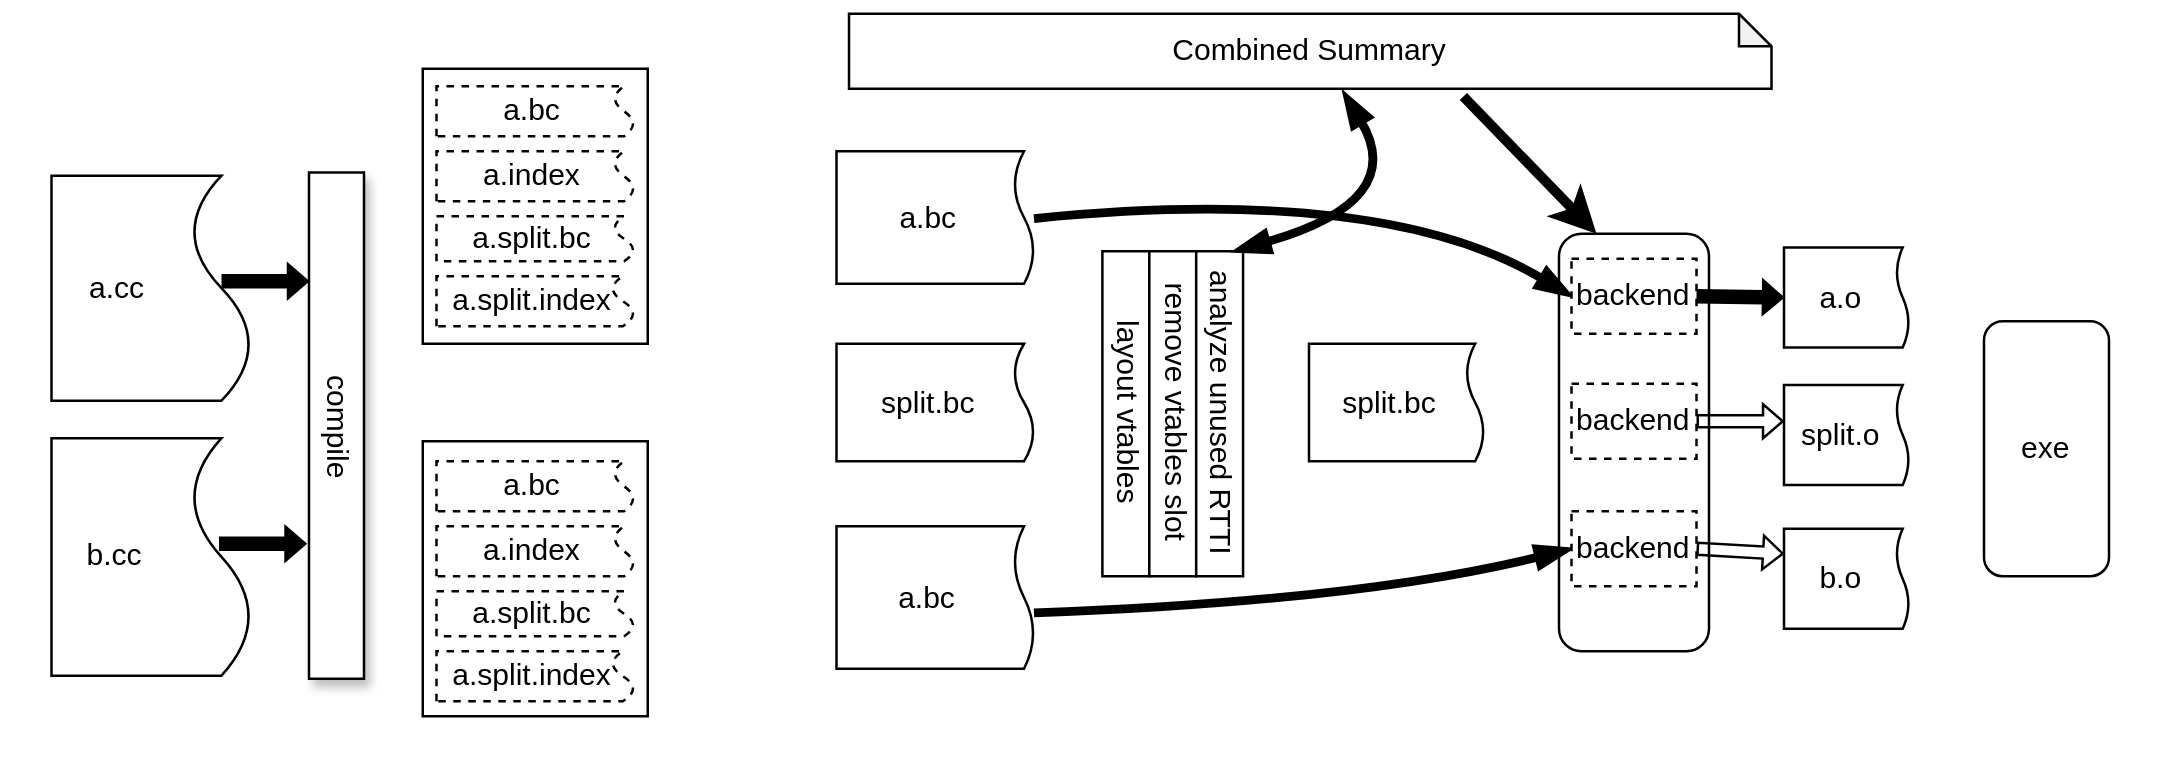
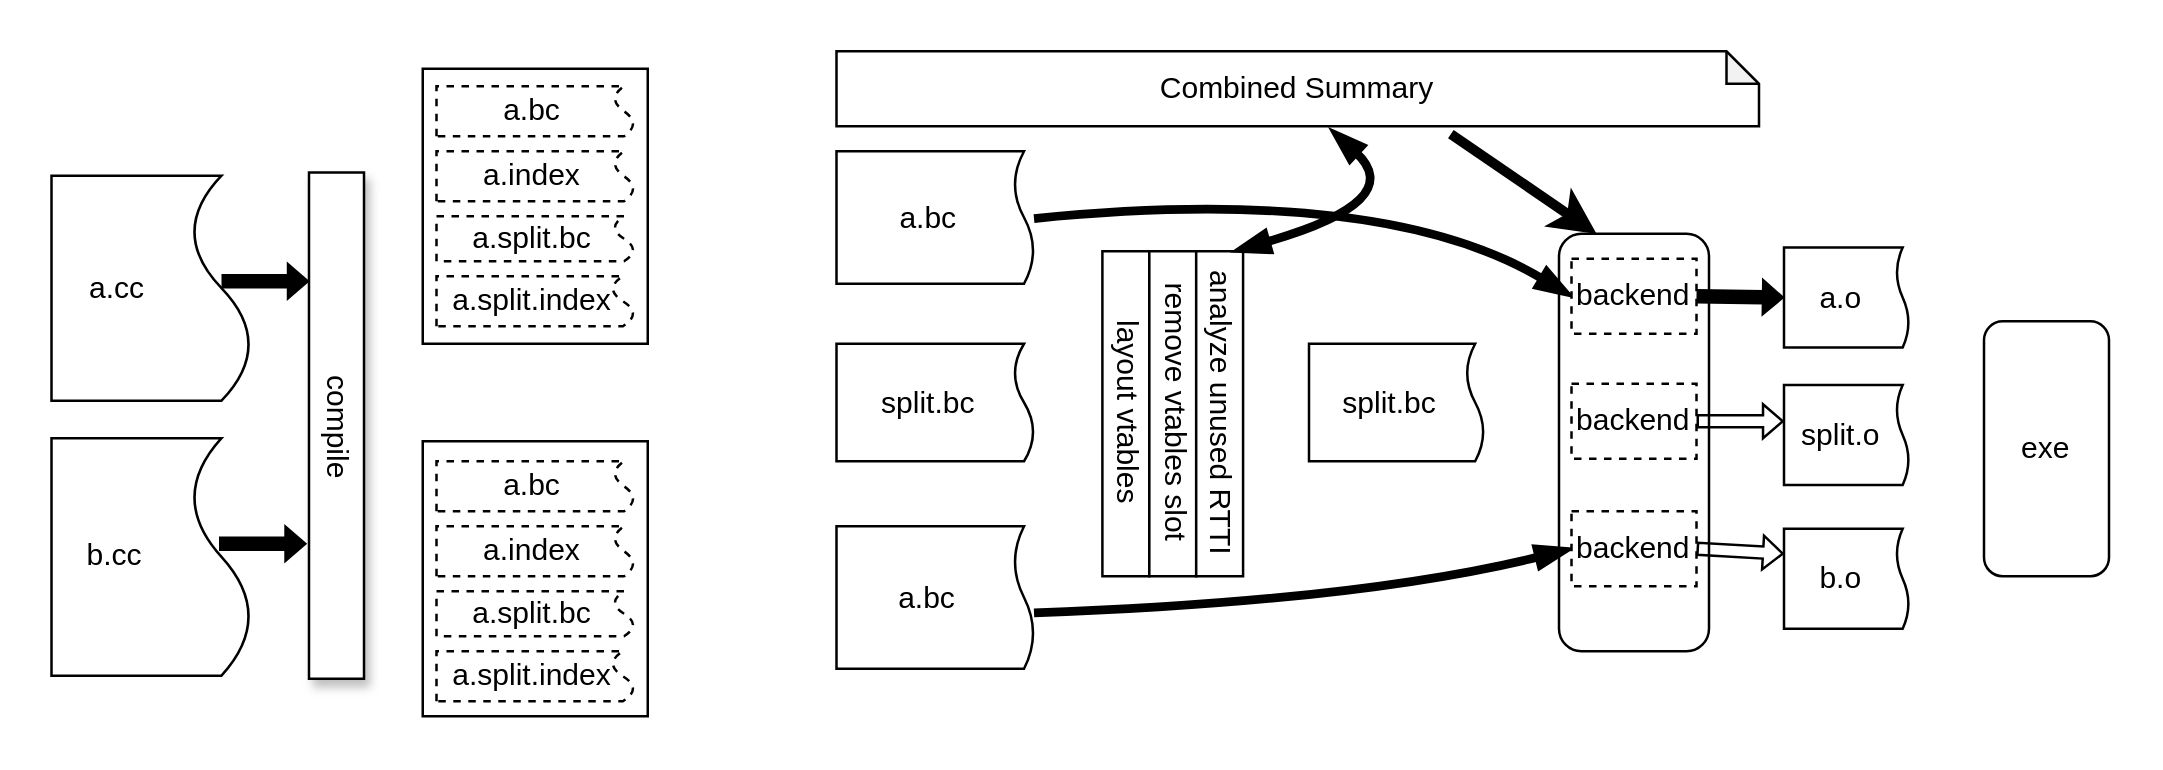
node "Combined Summary": moved (1310, 51) -> (1298, 89)
